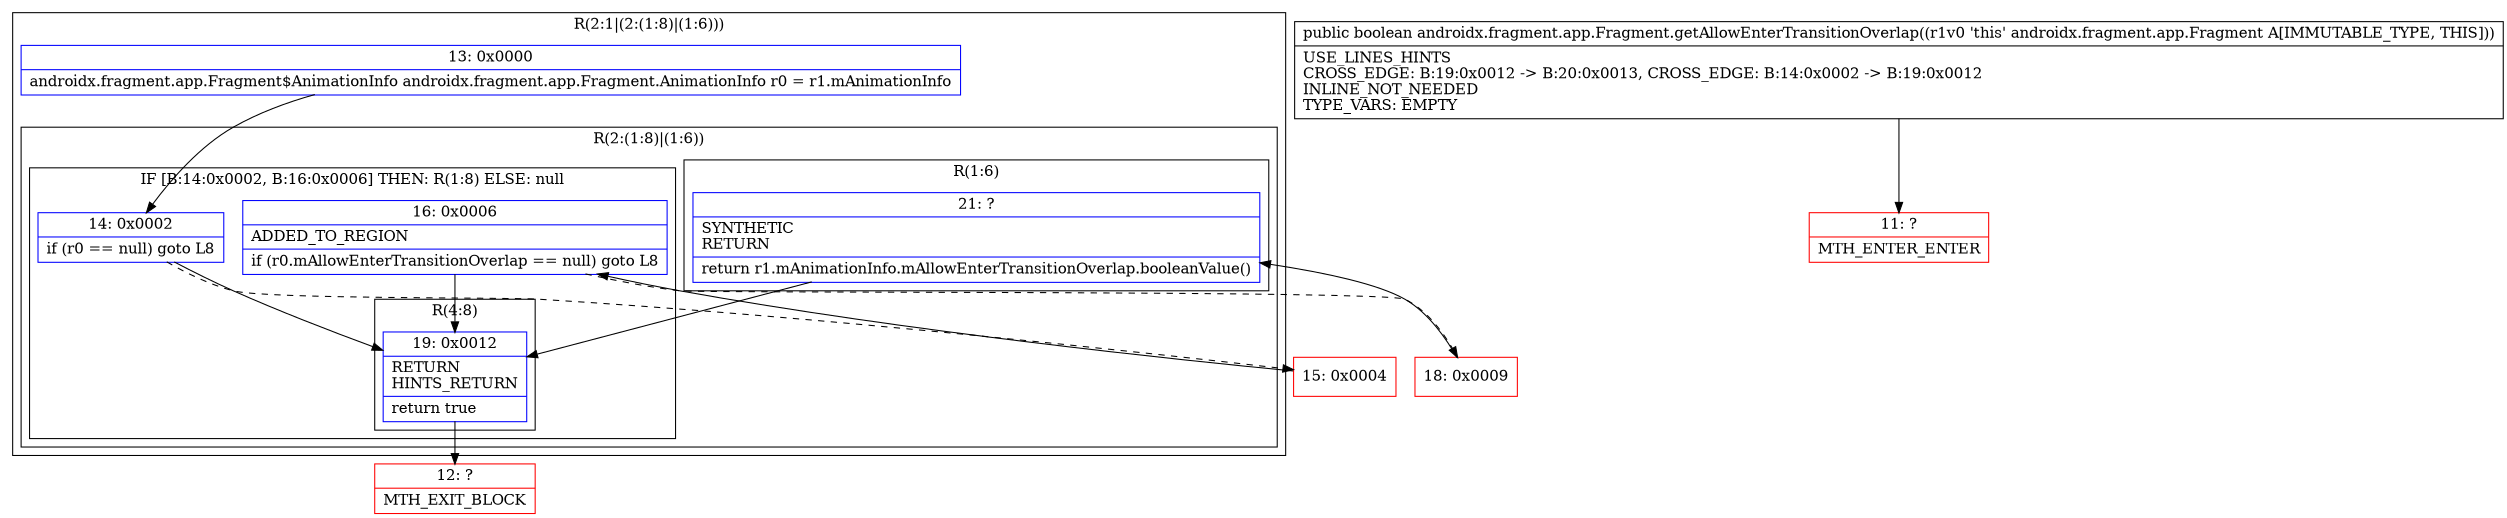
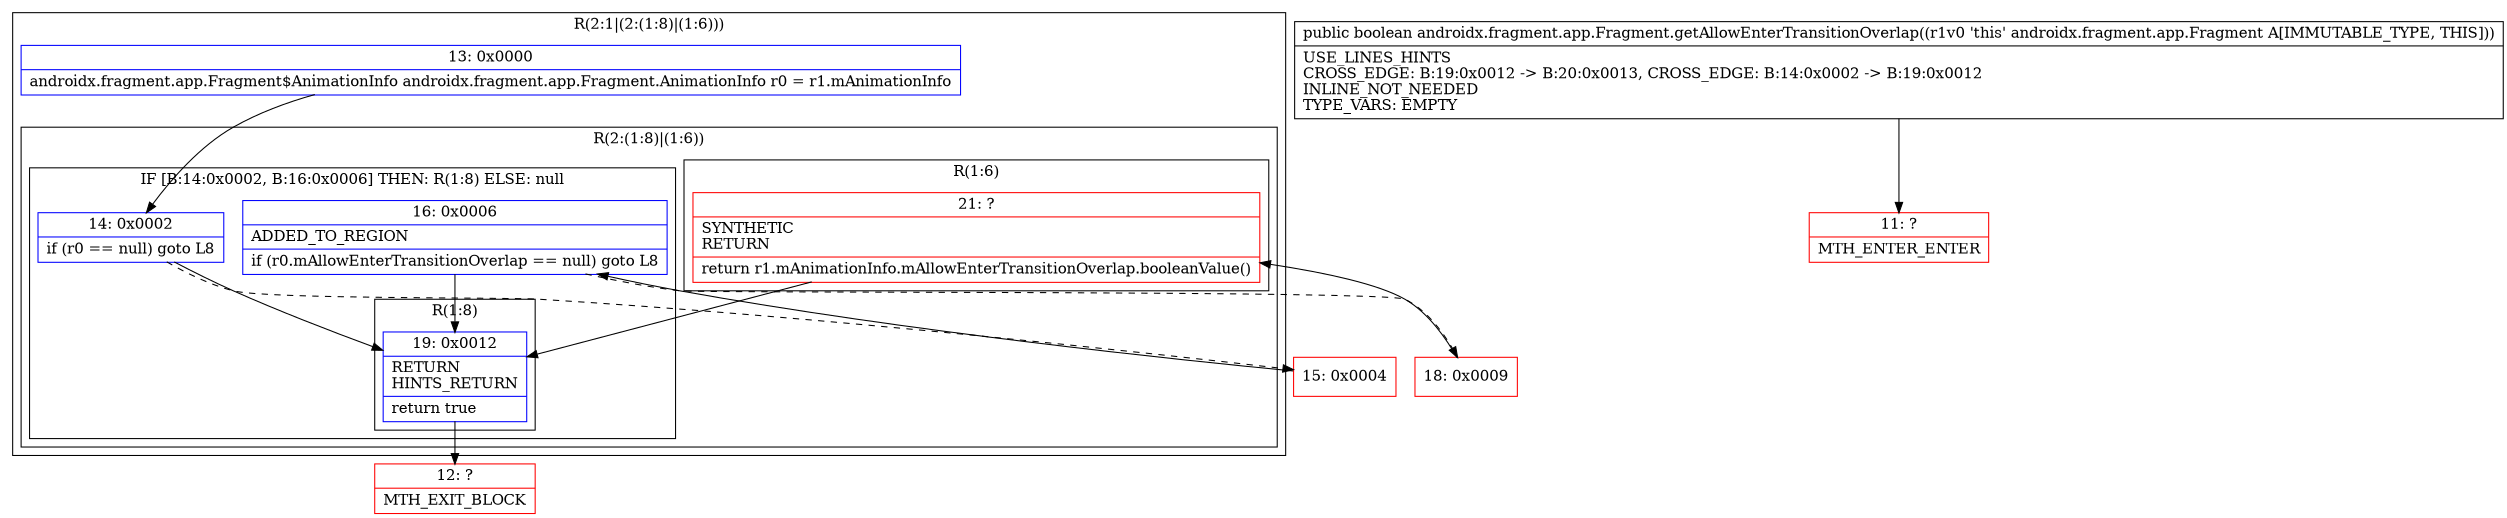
node "21: ?": color blue -> red
cluster "R(4:8)": label "R(4:8)" -> "R(1:8)"
